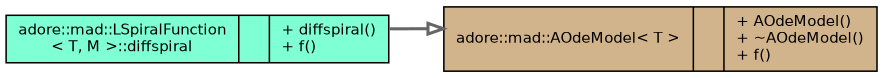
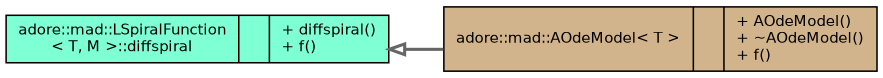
edge "adore::mad::LSpiralFunction" -> "adore::mad::AOdeModel< T >": reversed
